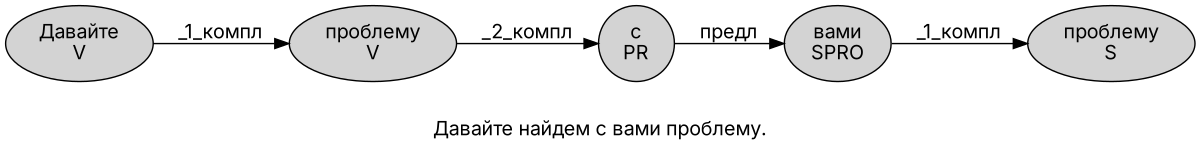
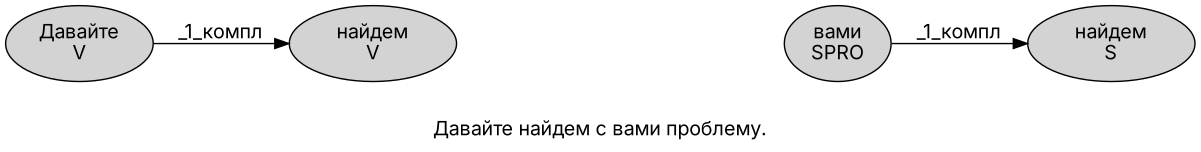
node "проблему V": label "проблему V" -> "найдем V"
node "с PR": removed
node "проблему S": label "проблему S" -> "найдем S"
